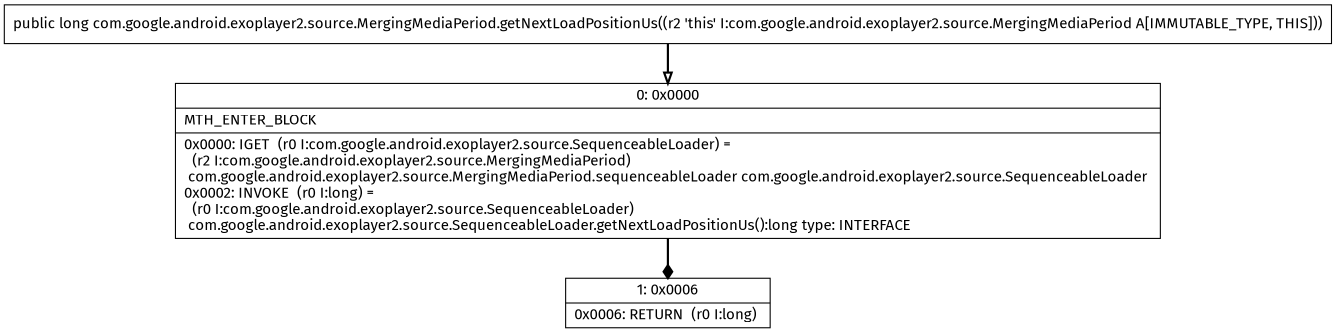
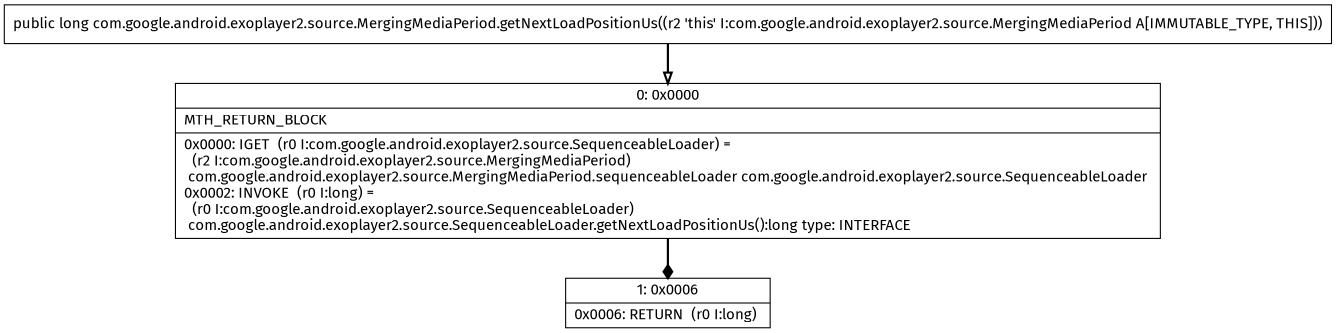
node "0: 0x0000": text "MTH_ENTER_BLOCK" -> "MTH_RETURN_BLOCK"
